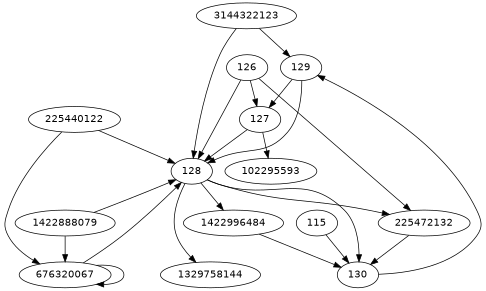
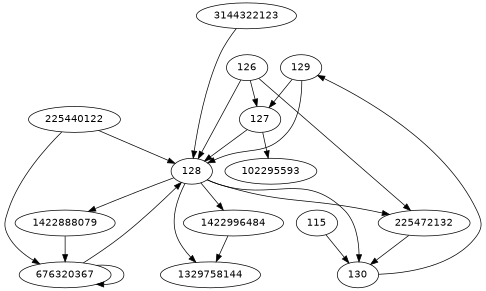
edge "3144322123" -> "129": removed
edge "1422888079" -> "128": reversed
edge "1422996484" -> "130": now "1422996484" -> "1329758144"
node "676320067": label "676320067" -> "676320367"
